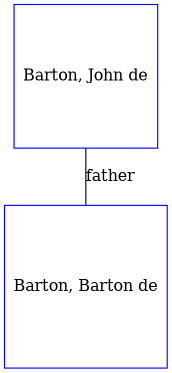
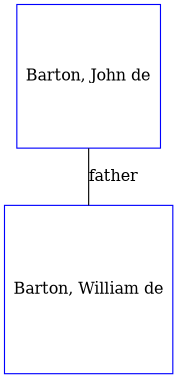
node "Barton, Barton de": label "Barton, Barton de" -> "Barton, William de"
